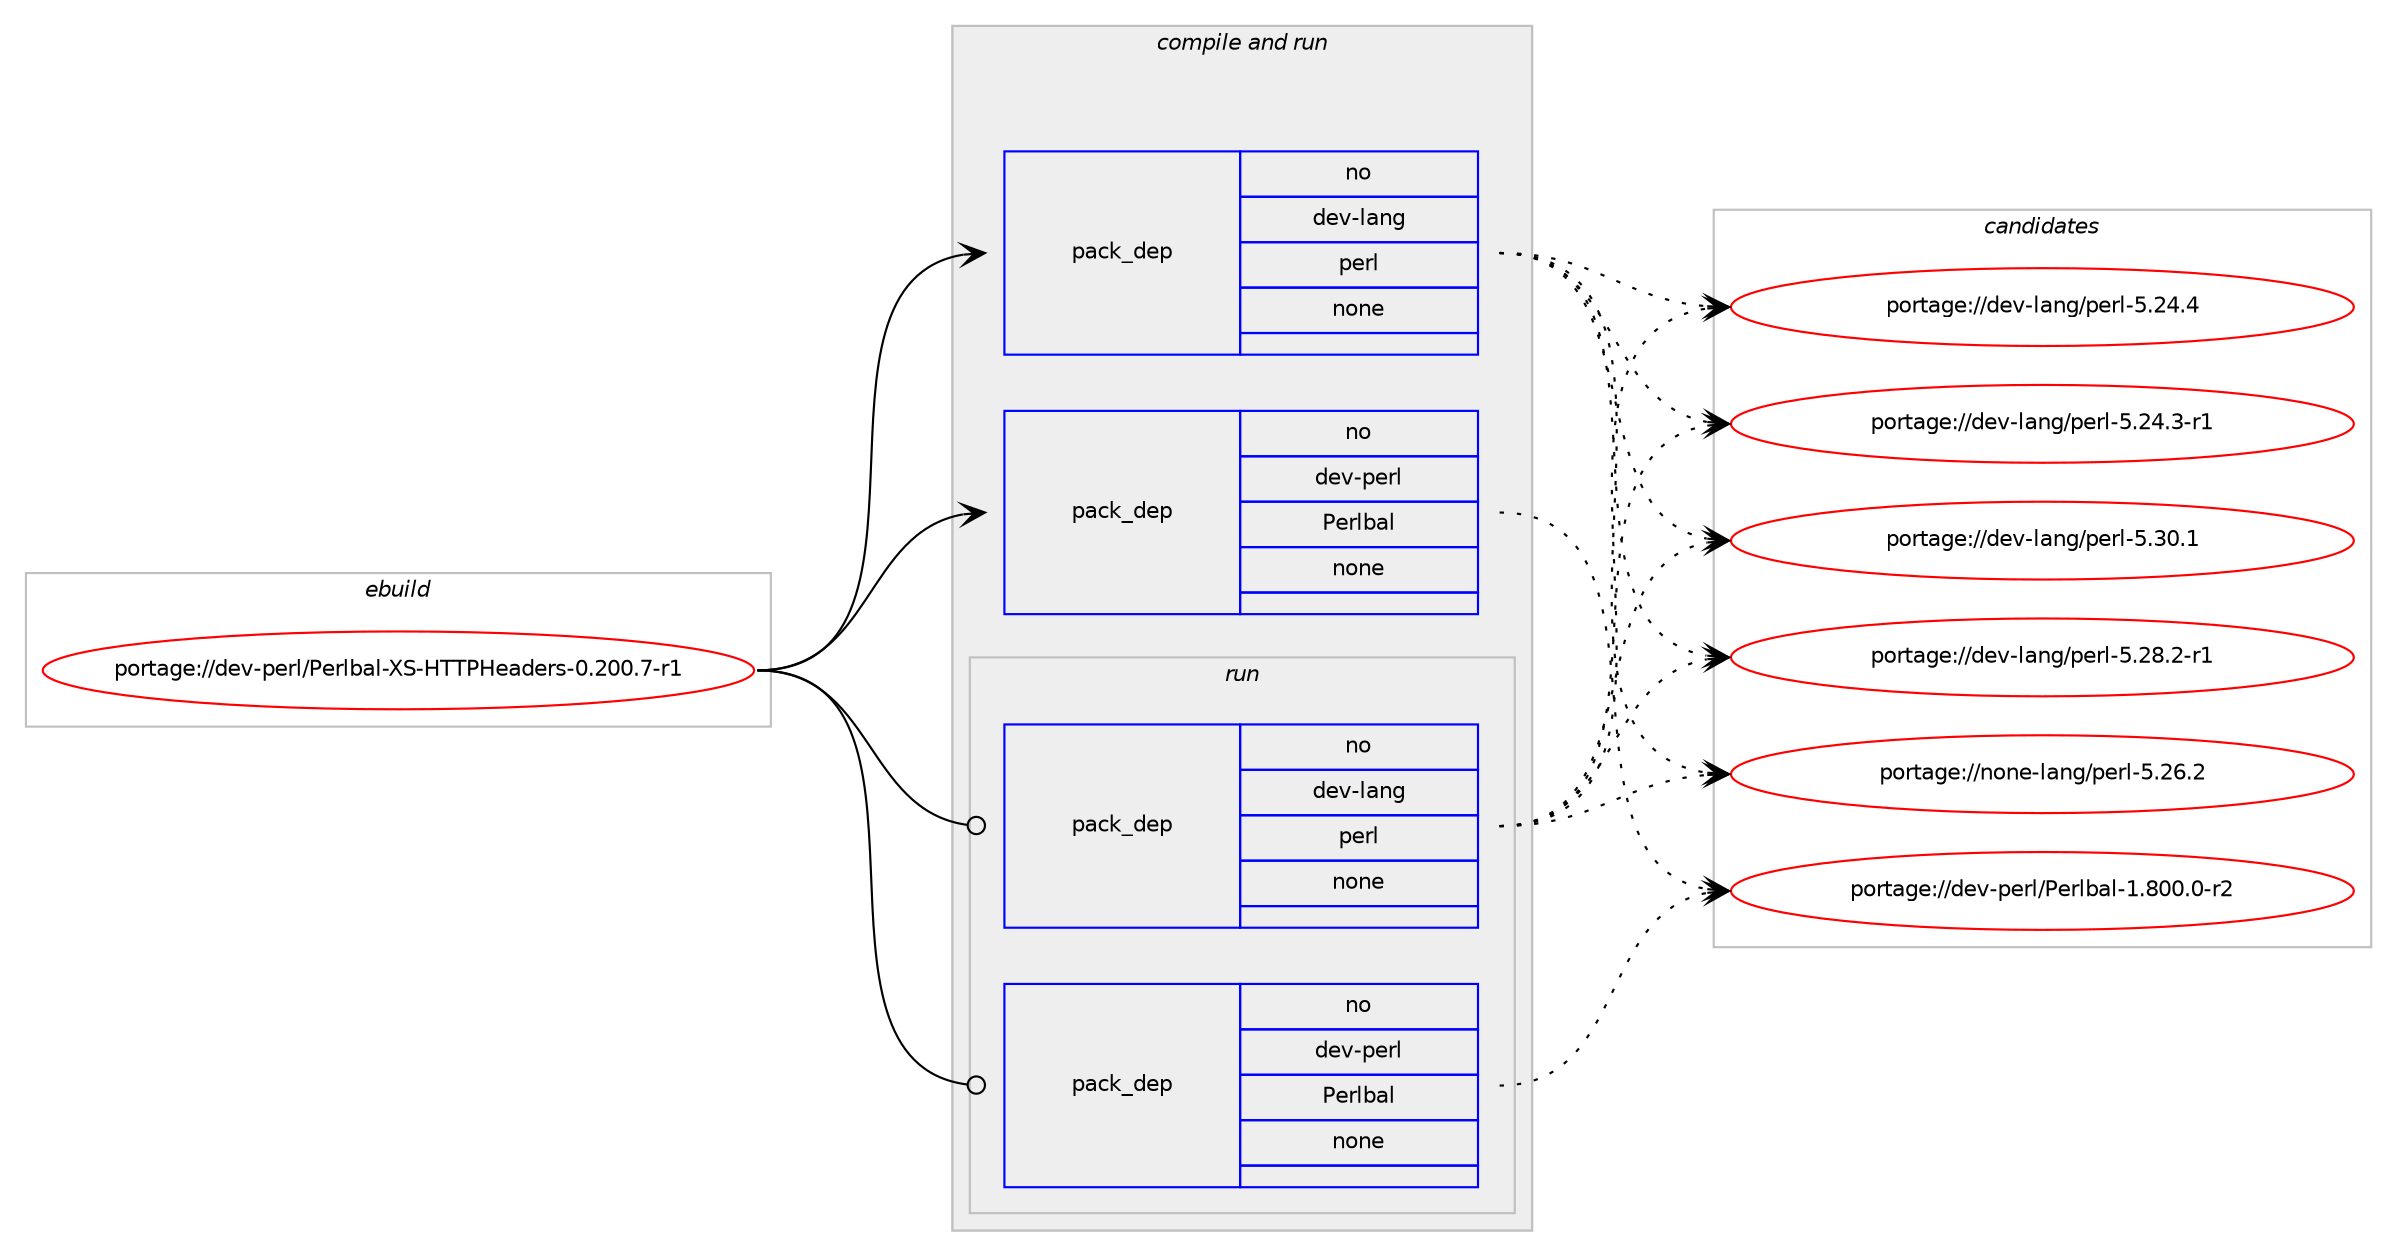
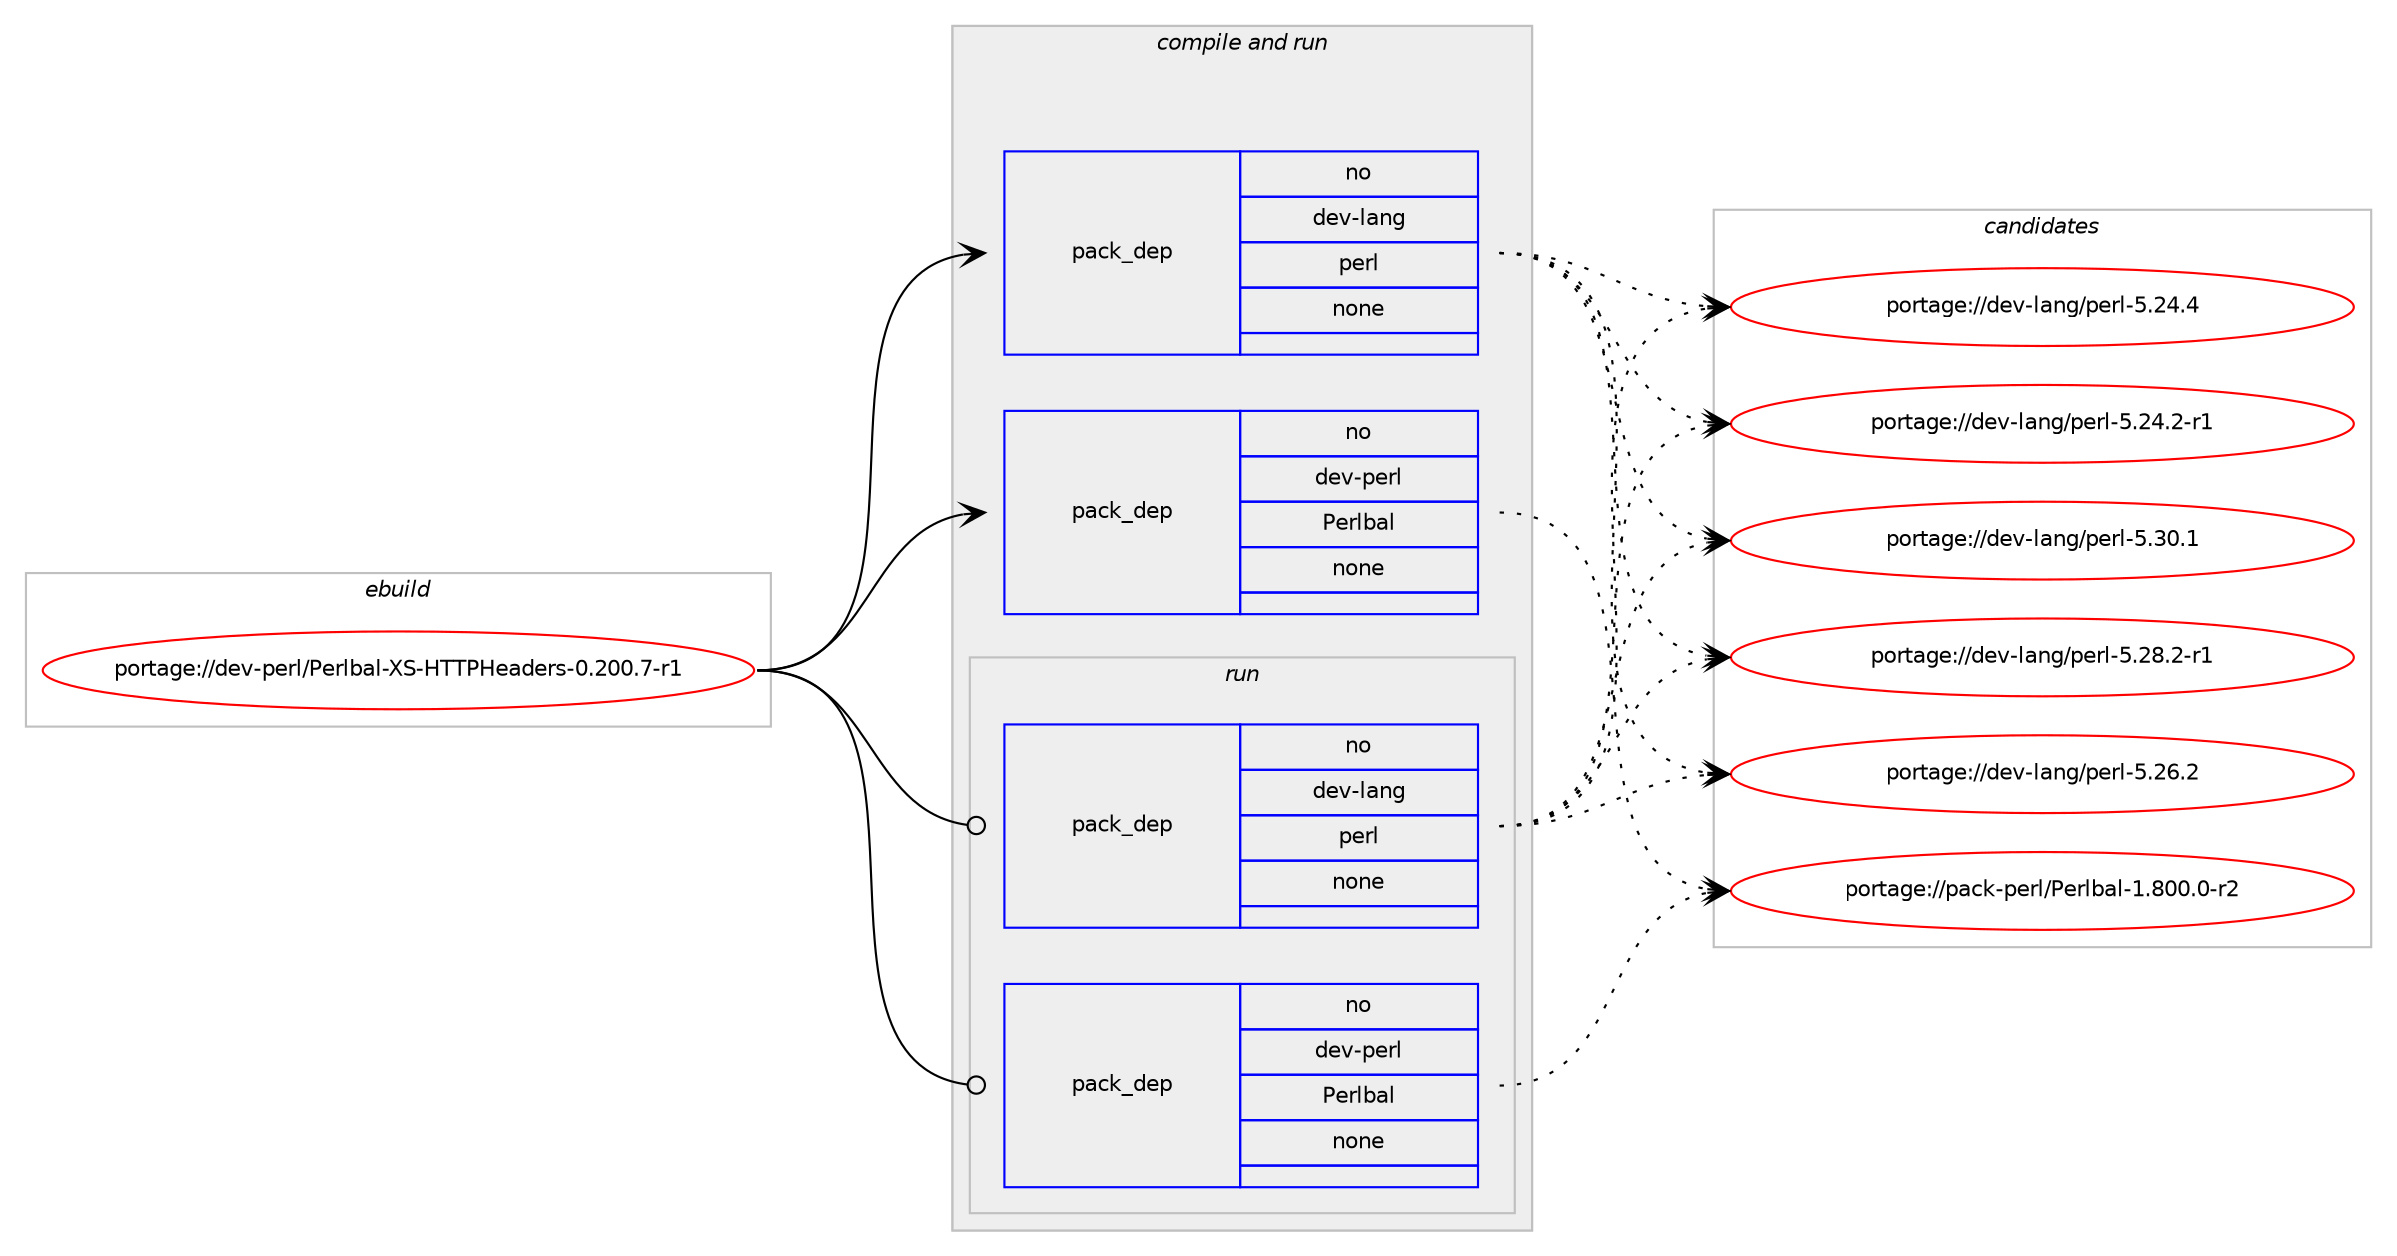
node "portage://dev-lang/perl-5.24.3-r1": label "portage://dev-lang/perl-5.24.3-r1" -> "portage://dev-lang/perl-5.24.2-r1"
node "portage://none-lang/perl-5.26.2": label "portage://none-lang/perl-5.26.2" -> "portage://dev-lang/perl-5.26.2"
node "portage://dev-perl/Perlbal-1.800.0-r2": label "portage://dev-perl/Perlbal-1.800.0-r2" -> "portage://pack-perl/Perlbal-1.800.0-r2"
